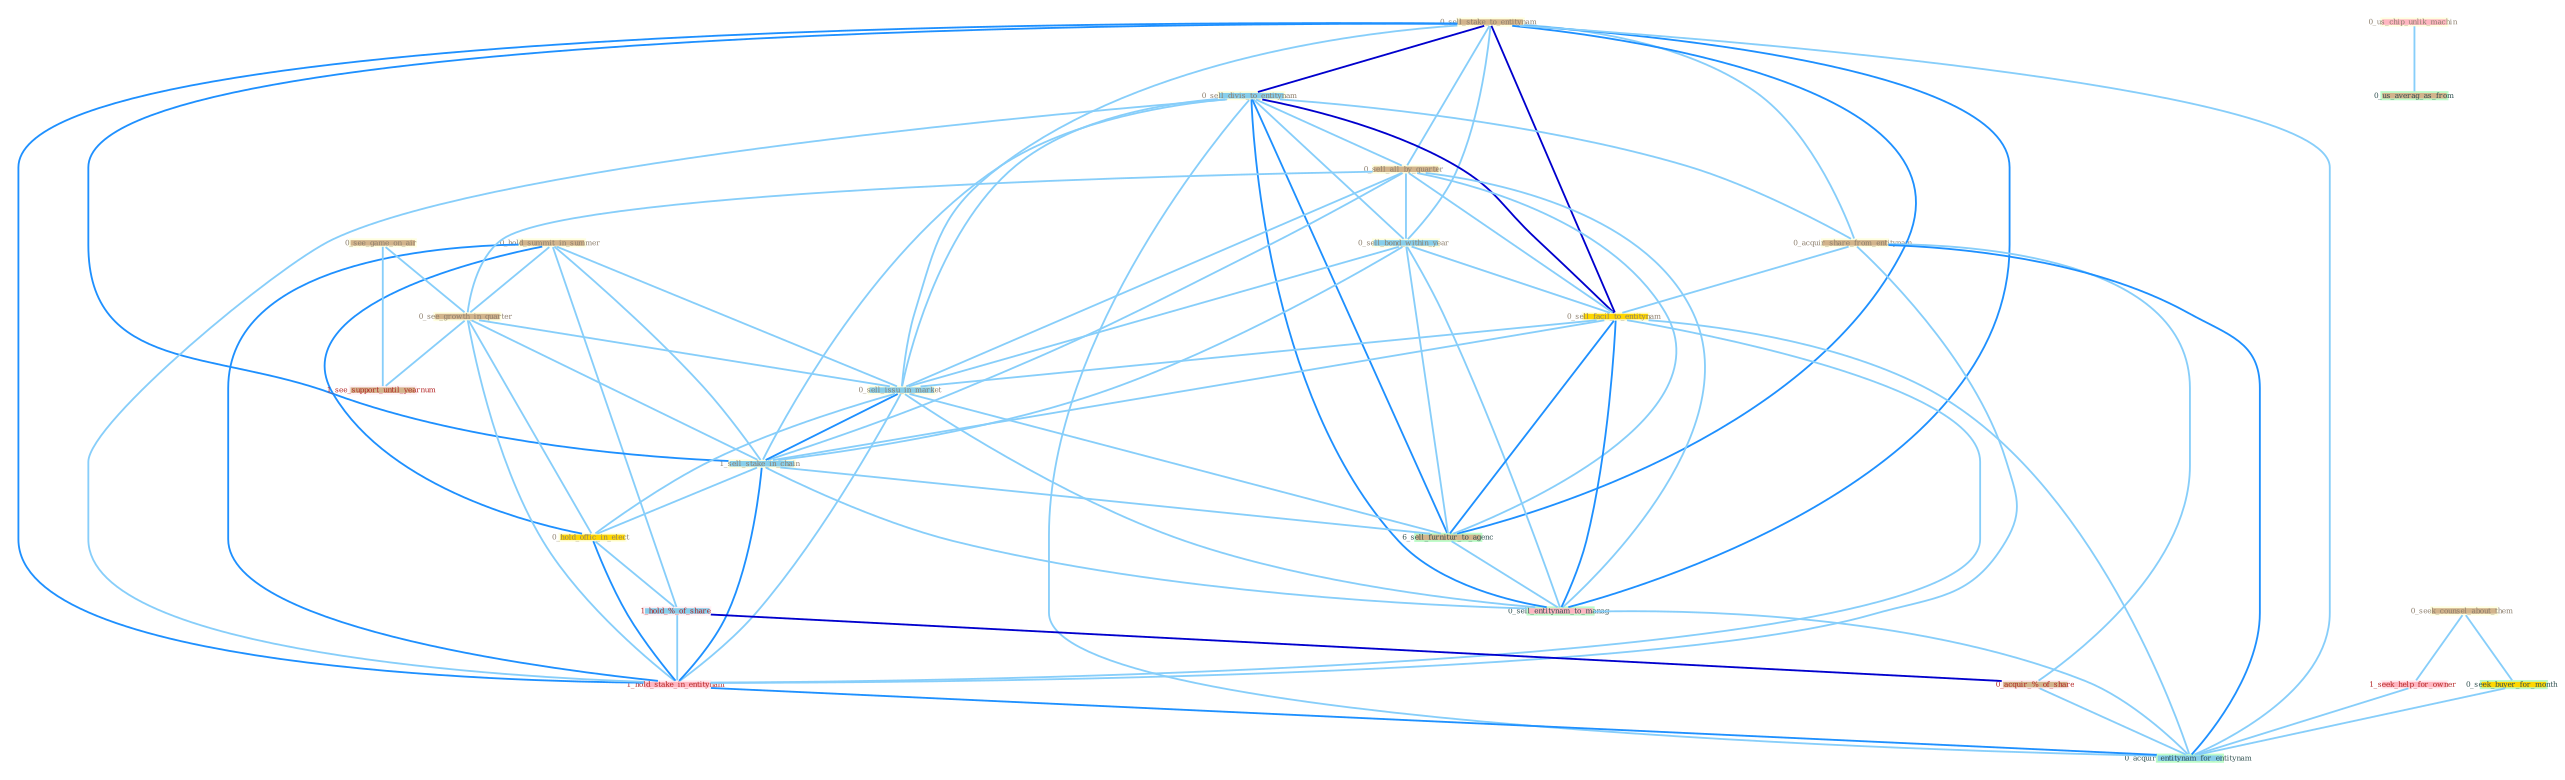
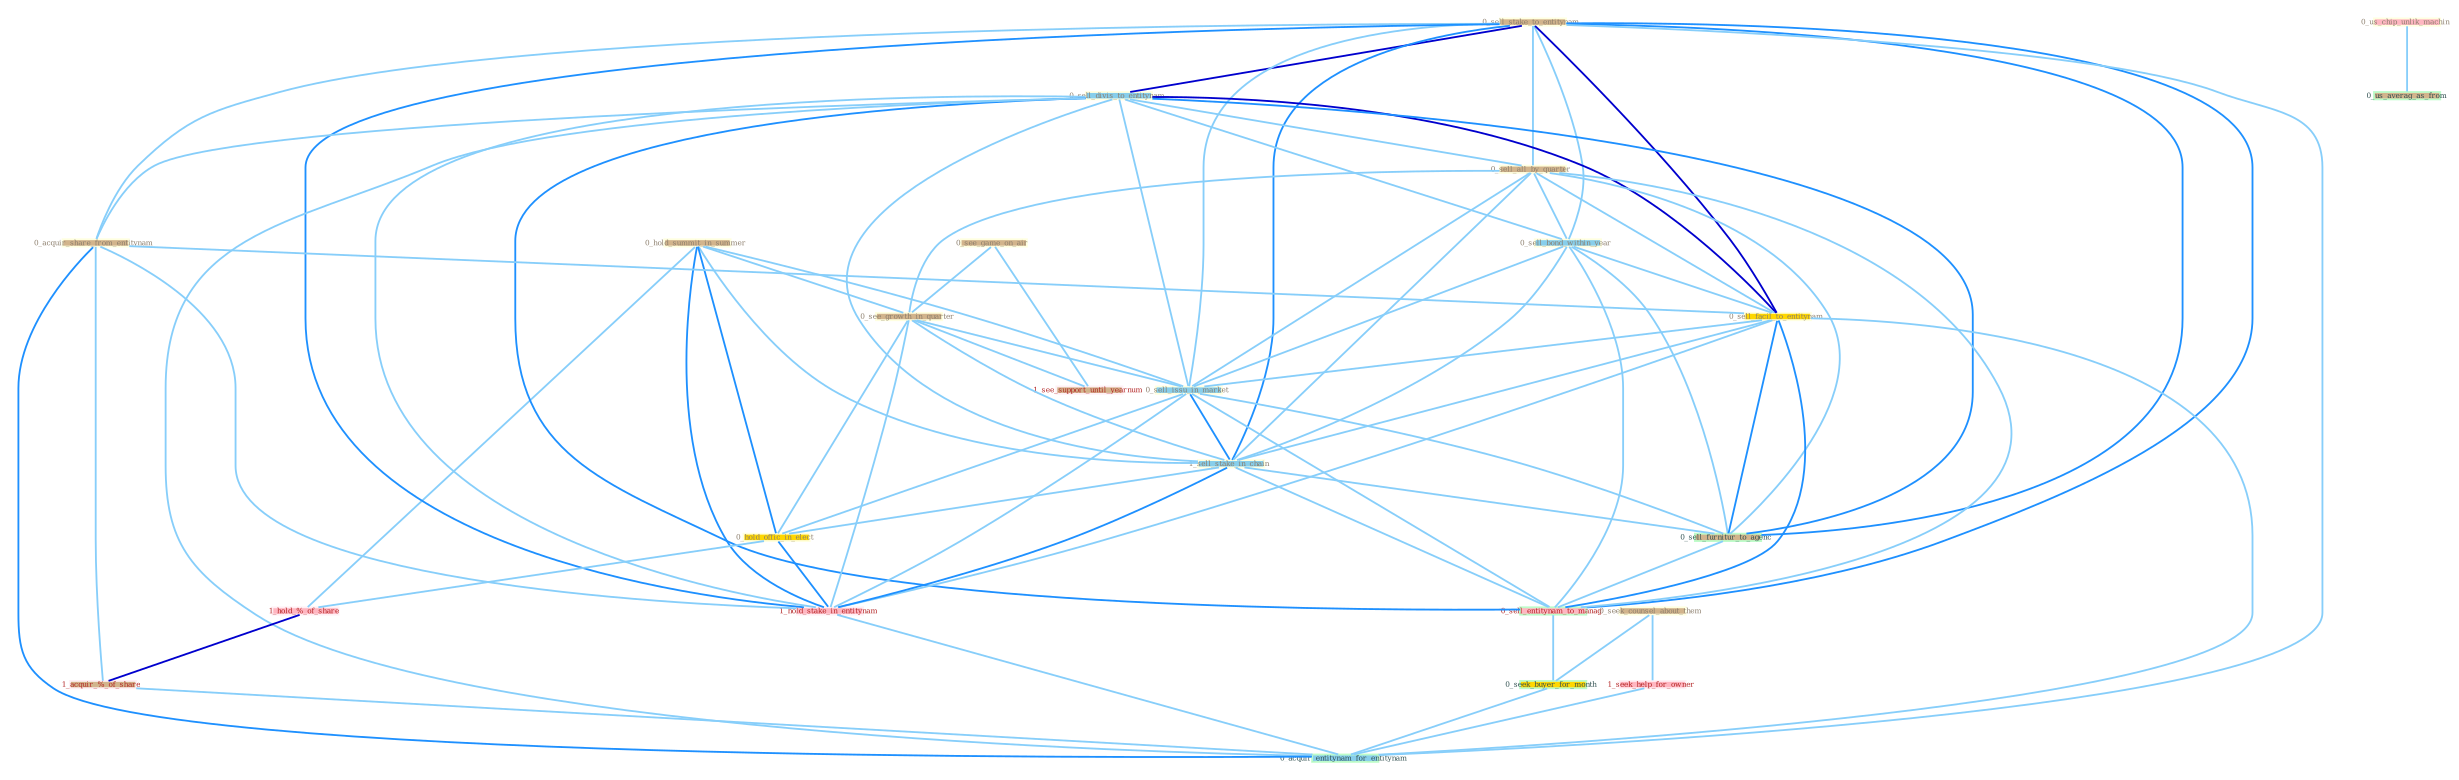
node "6_sell_furnitur_to_agenc": label "6_sell_furnitur_to_agenc" -> "0_sell_furnitur_to_agenc"
node "1_hold_%_of_share": fillcolor skyblue -> lightpink
node "0_sell_entitynam_to_manag": fontcolor #2f4f4f -> #b22222
edge "0_sell_entitynam_to_manag" -- "0_acquir_entitynam_for_entitynam": now "0_sell_entitynam_to_manag" -- "0_seek_buyer_for_month"
edge "1_hold_%_of_share" -- "1_hold_stake_in_entitynam": removed
node "0_acquir_%_of_share": label "0_acquir_%_of_share" -> "1_acquir_%_of_share"
edge "1_hold_stake_in_entitynam" -- "0_acquir_entitynam_for_entitynam": color #1e90ff -> #87cefa
